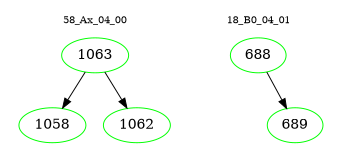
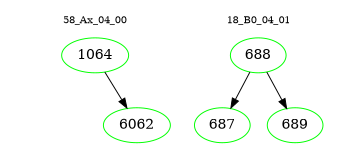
node "1063": label "1063" -> "1064"
node "1058": removed
node "1062": label "1062" -> "6062"
node "687": added
